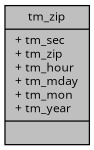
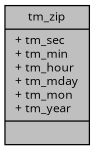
node "tm_zip": text "+ tm_zip" -> "+ tm_min"
